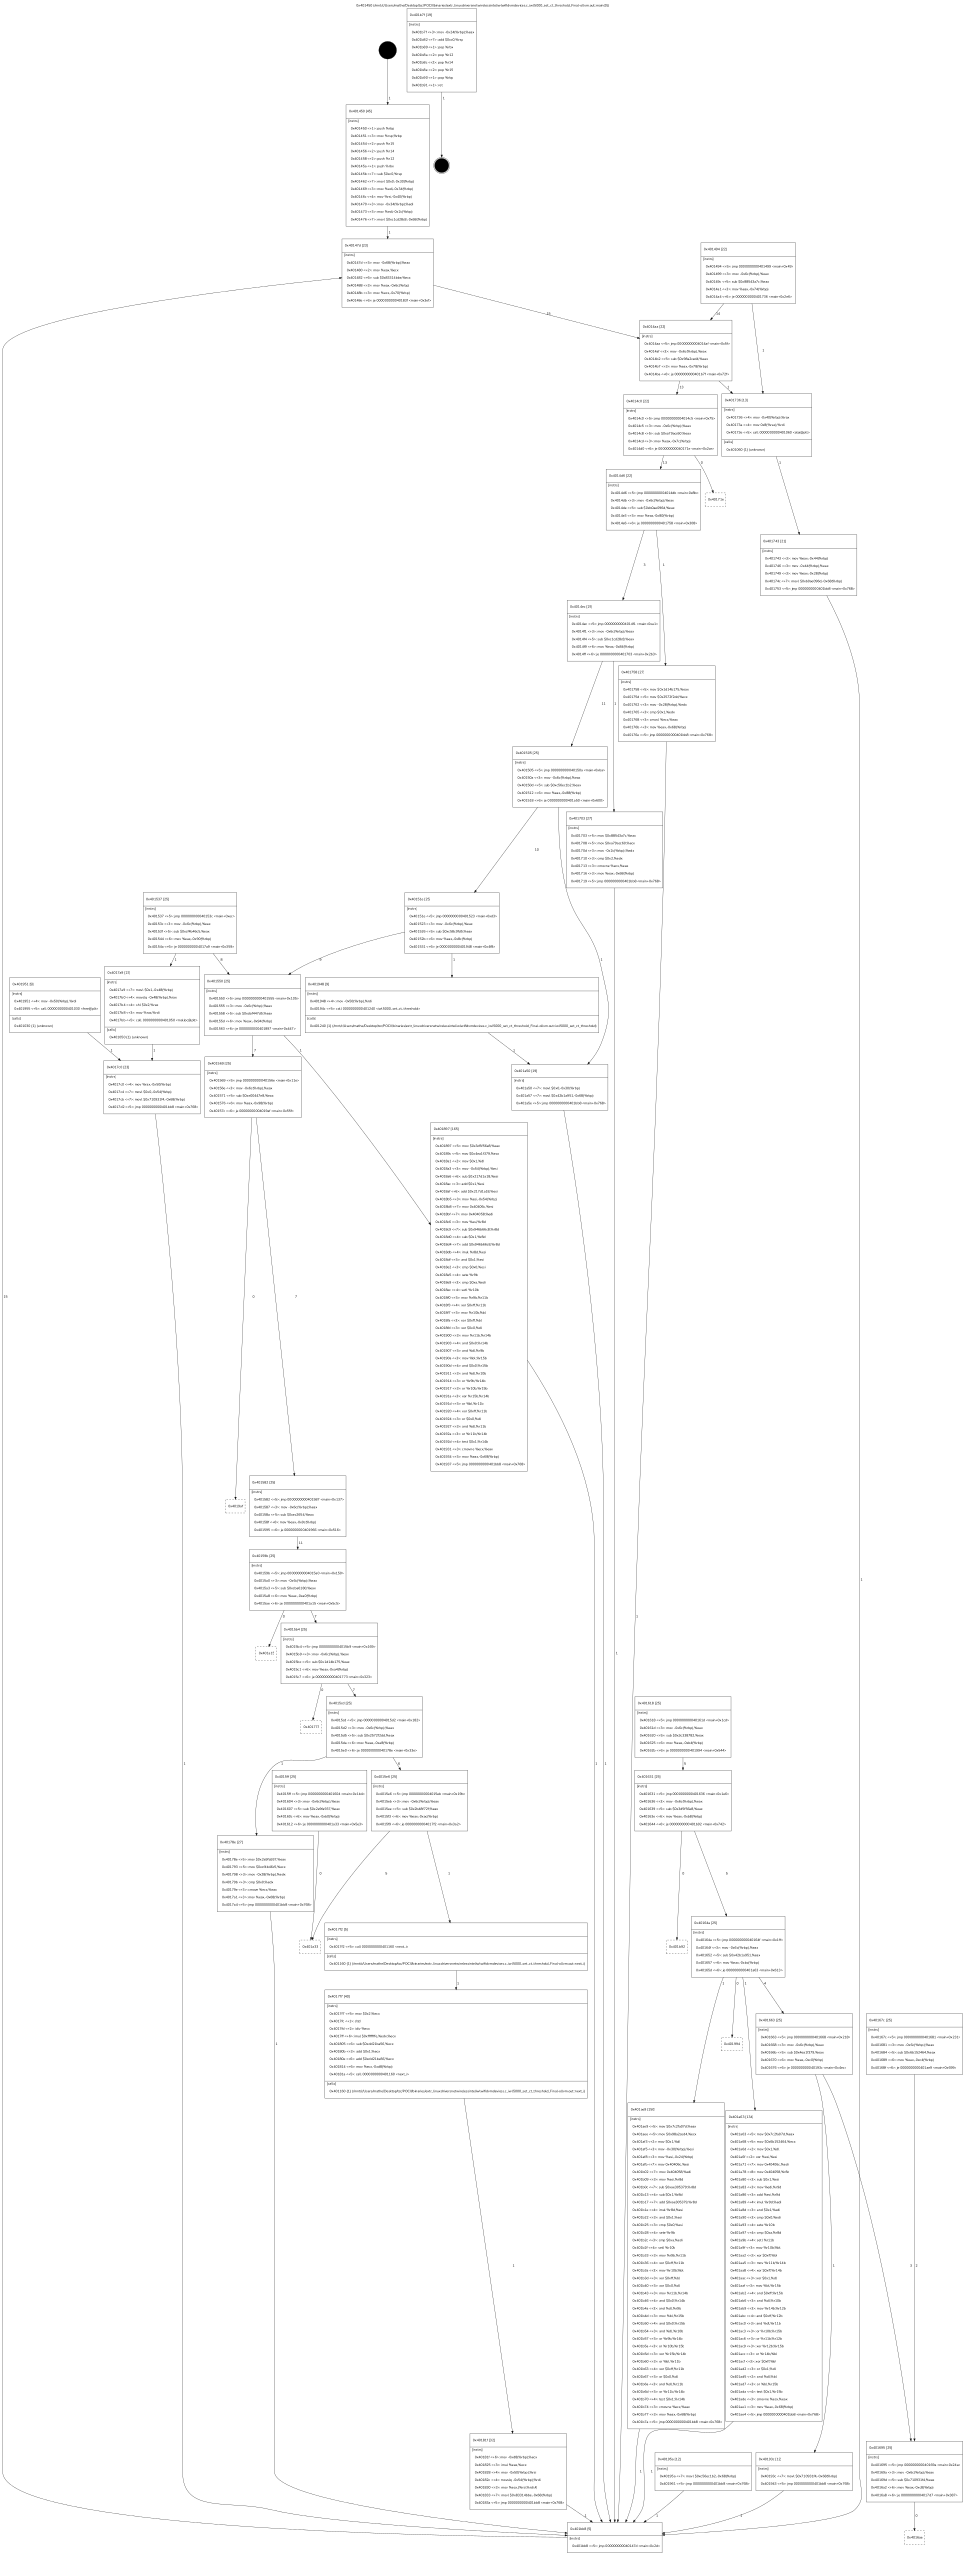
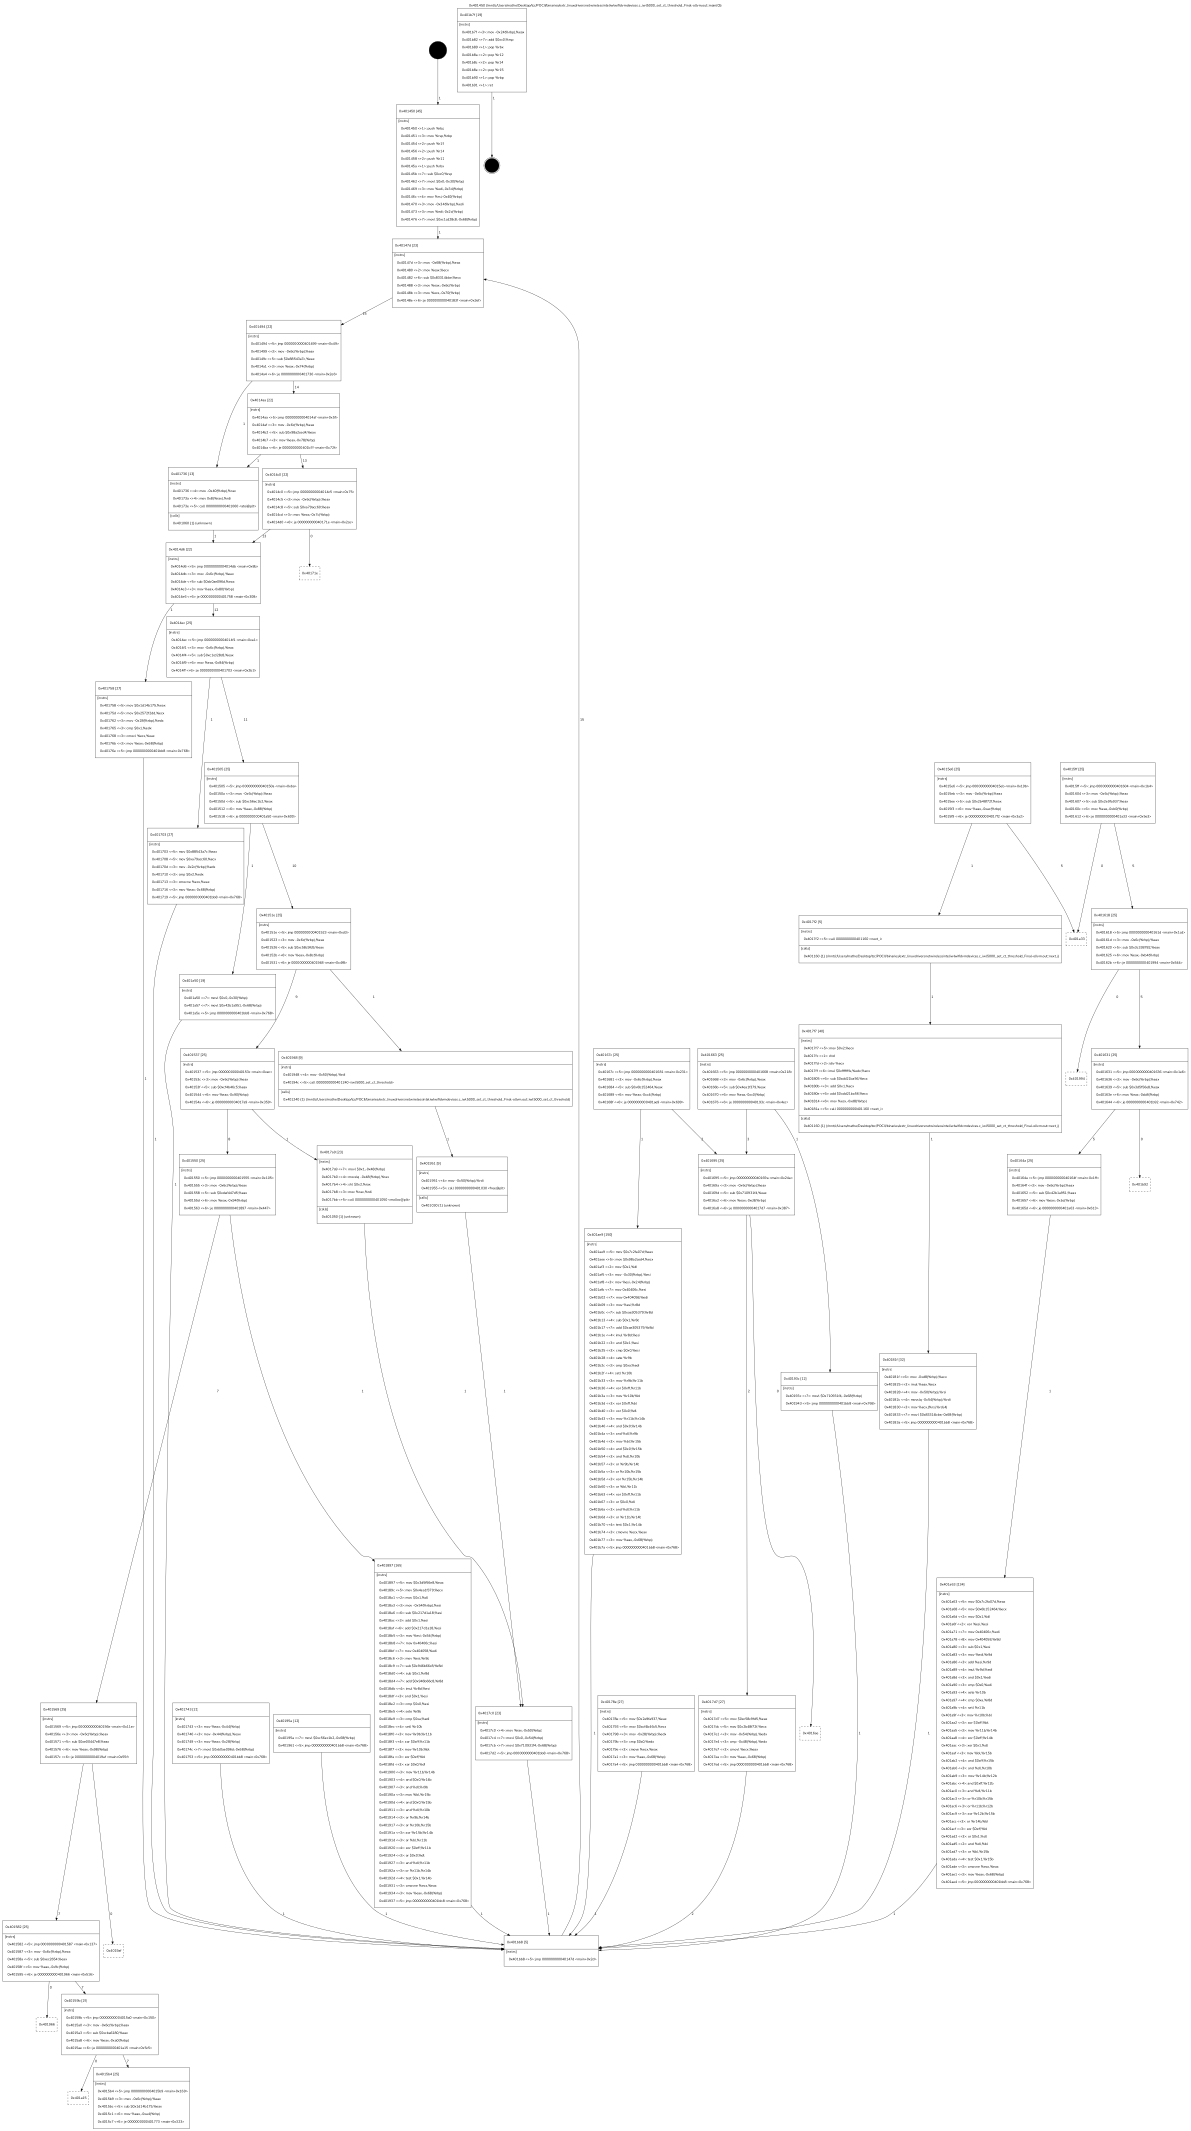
edge "0x40147d [23]" -> "0x4014aa [22]": now "0x40147d [23]" -> "0x401494 [22]"
edge "0x401736 [13]" -> "0x401743 [21]": now "0x401736 [13]" -> "0x4014d6 [22]"
edge "0x4014d6 [22]" -> "0x4014ec [25]": label " 3" -> " 12"
edge "0x4015ff [25]" -> "0x401618 [25]": added, label "5"
edge "0x40151e [25]" -> "0x401550 [25]": now "0x40151e [25]" -> "0x401537 [25]"
edge "0x401948 [9]" -> "0x401a50 [19]": now "0x401948 [9]" -> "0x401951 [9]"
edge "0x401582 [25]" -> "0x40159b [25]": label " 11" -> " 7"
node "0x401773": removed
node "0x4015cd [25]": removed
node "0x4017d7 [27]": added
edge "0x40164a [25]" -> "0x401663 [25]": removed, label "4"
edge "0x40164a [25]" -> "0x401994": now "0x401618 [25]" -> "0x401994"
node "0x401966": added
edge "0x40164a [25]" -> "0x401ae9 [150]": now "0x40167c [25]" -> "0x401ae9 [150]"
